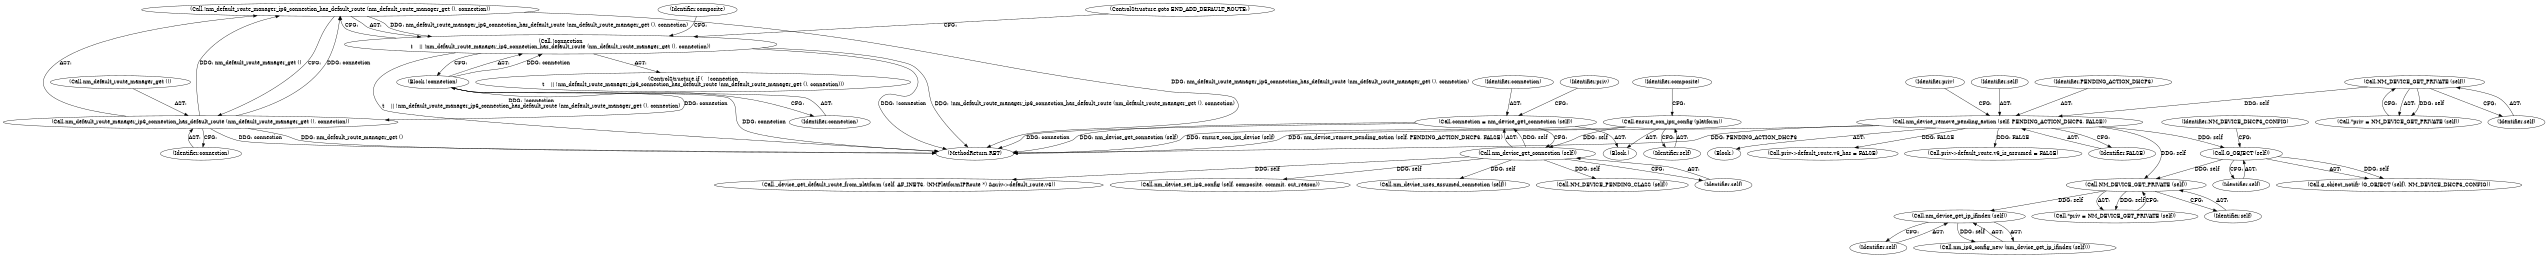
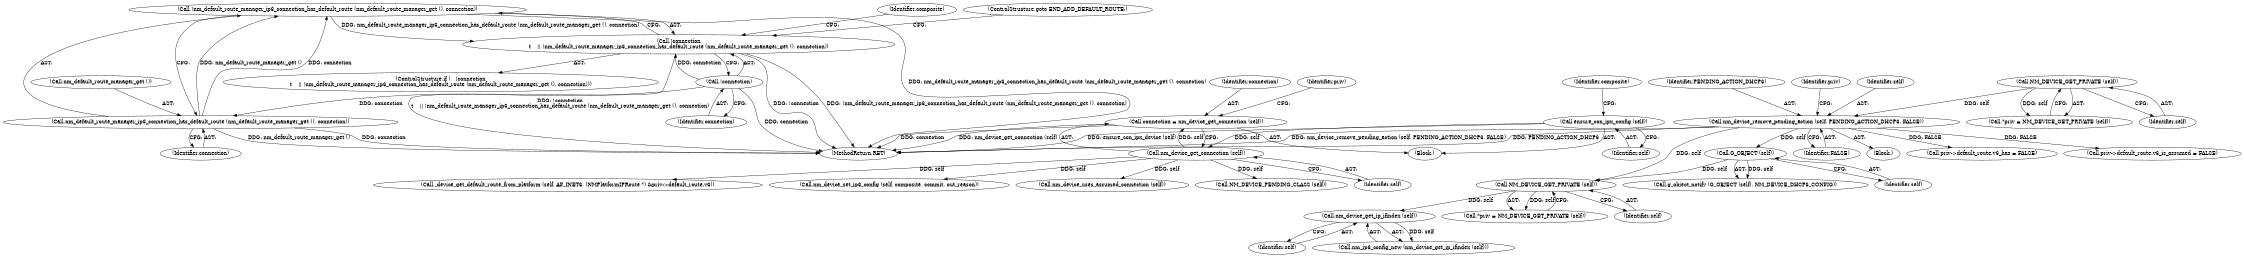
node "(Block,!connection)": label "(Block,!connection)" -> "(Call,!connection)"
node "(Call,ensure_con_ipx_config (platform))": label "(Call,ensure_con_ipx_config (platform))" -> "(Call,ensure_con_ipx_config (self))"
node "(Identifier,NM_DEVICE_DHCP6_CONFIG)": removed
